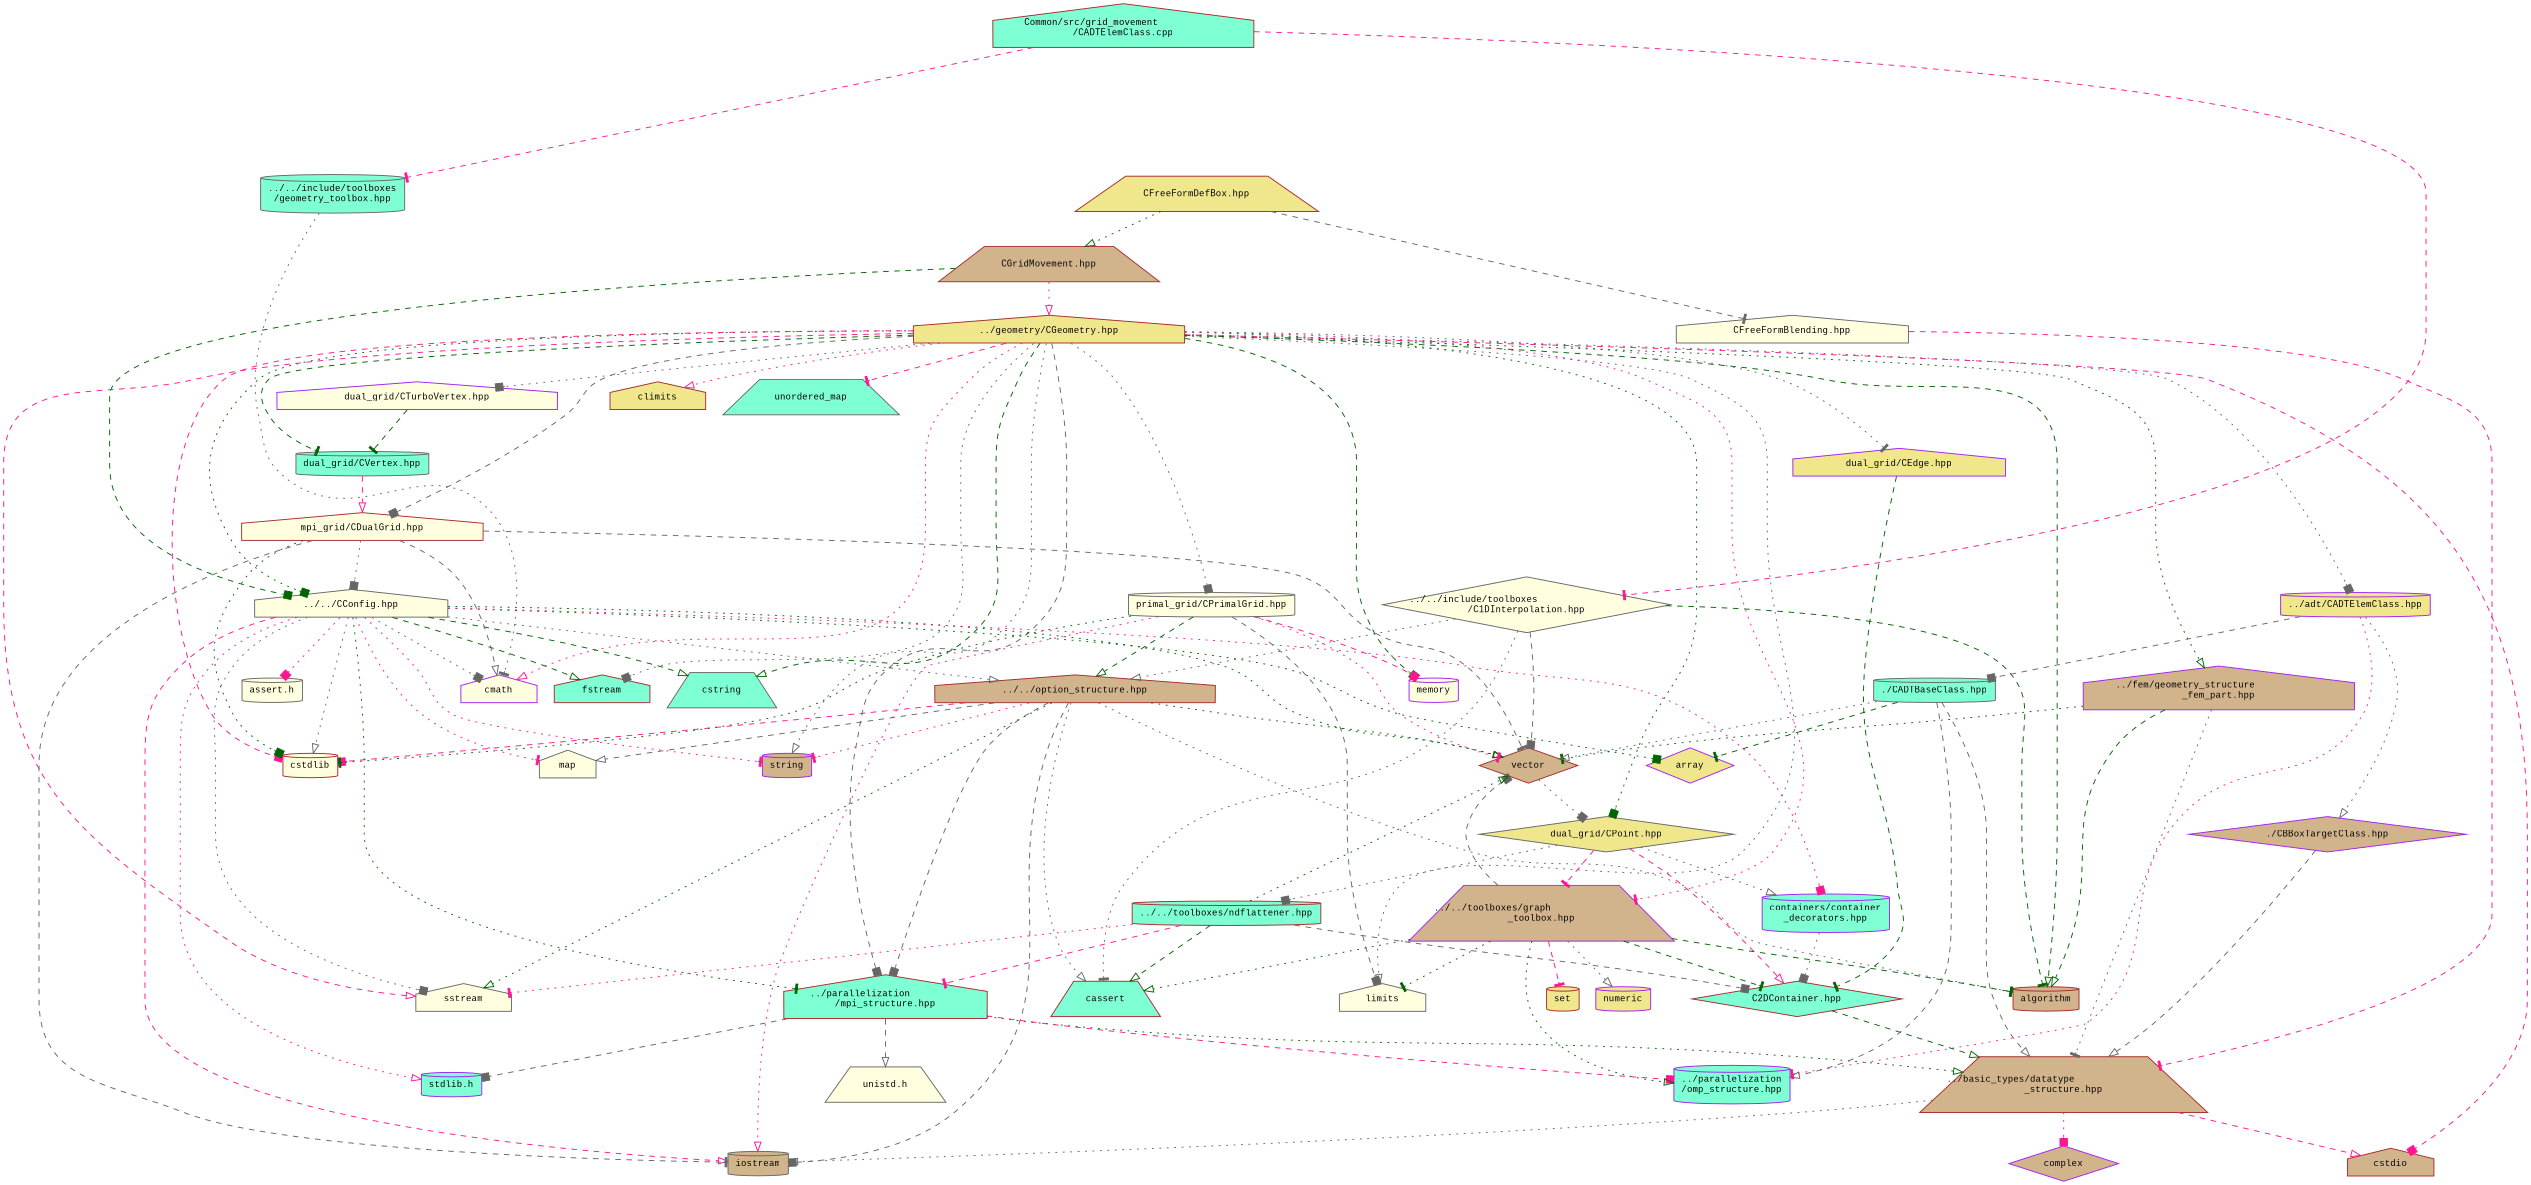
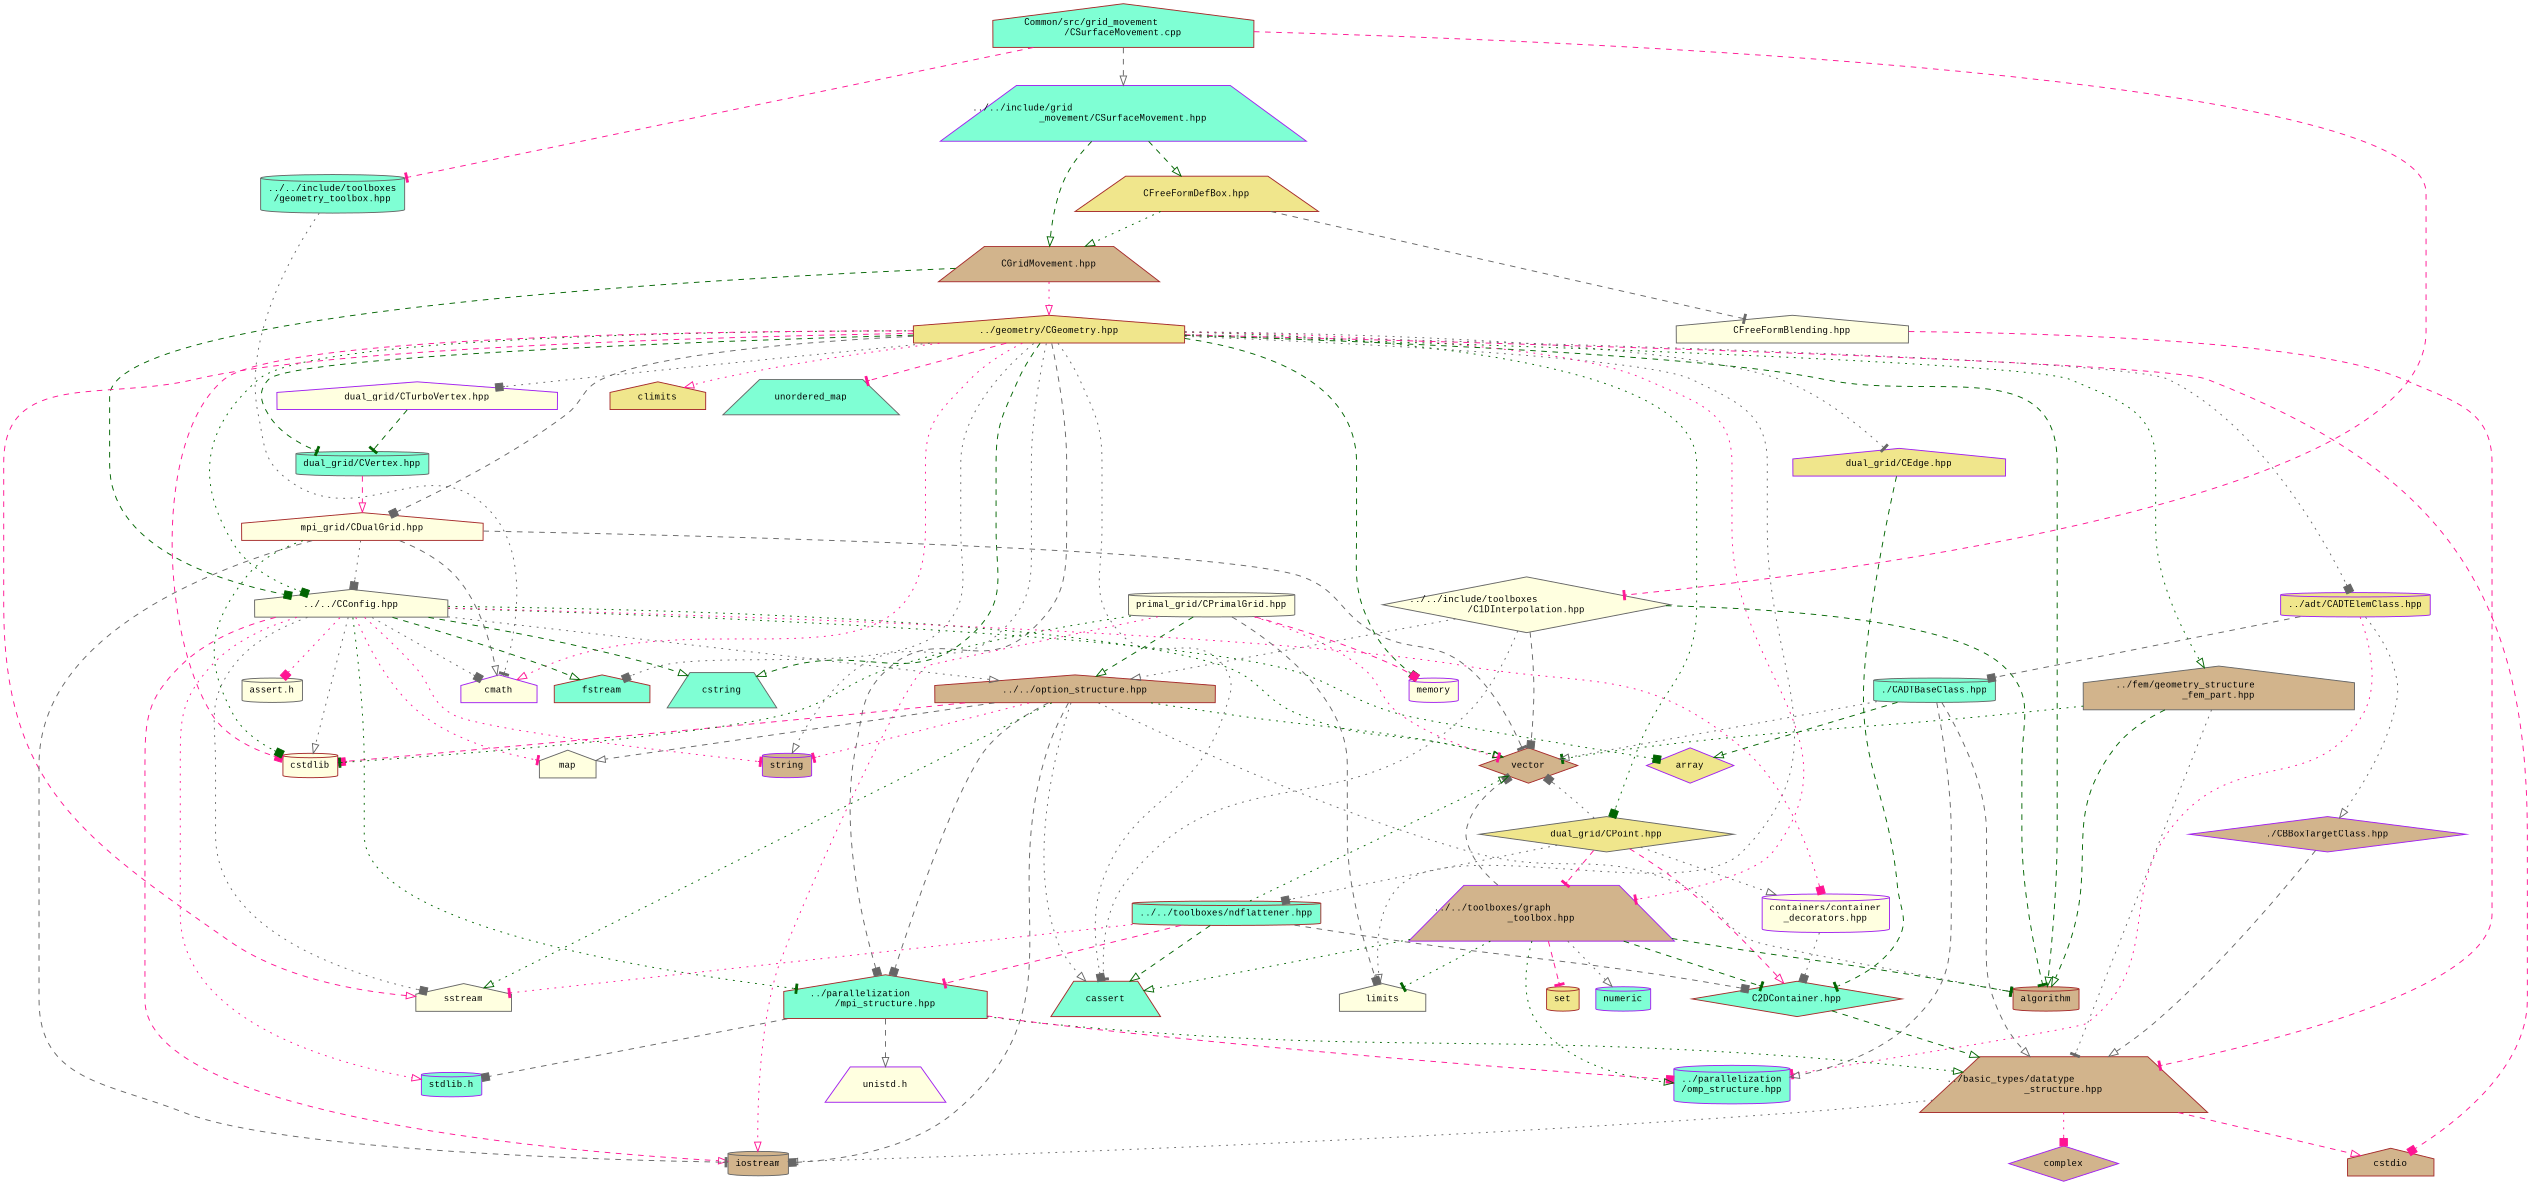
node "Common/src/grid_movement /CADTElemClass.cpp": label "Common/src/grid_movement /CADTElemClass.cpp" -> "Common/src/grid_movement /CSurfaceMovement.cpp"
node "../../include/grid _movement/CSurfaceMovement.hpp": added
edge "../geometry/CGeometry.hpp" -> "primal_grid/CPrimalGrid.hpp": now "../geometry/CGeometry.hpp" -> "cassert"
node "../fem/geometry_structure _fem_part.hpp": color purple -> gray40
edge "./CADTBaseClass.hpp" -> "array": arrowhead tee -> onormal
edge "vector" -> "dual_grid/CPoint.hpp": reversed
node "containers/container _decorators.hpp": fillcolor aquamarine -> lightyellow
node "numeric": fillcolor khaki -> aquamarine
node "unistd.h": color gray40 -> purple
